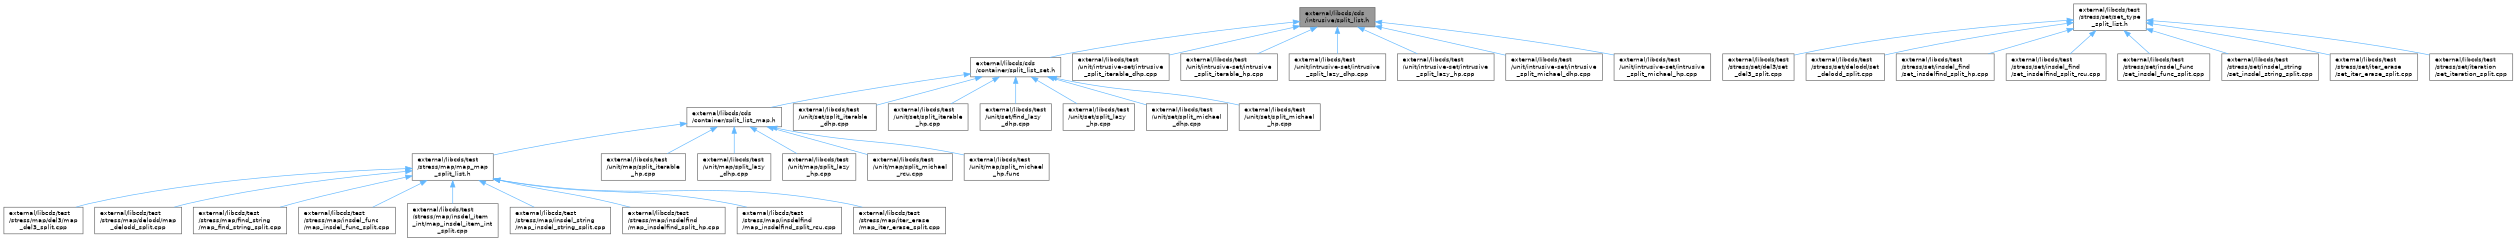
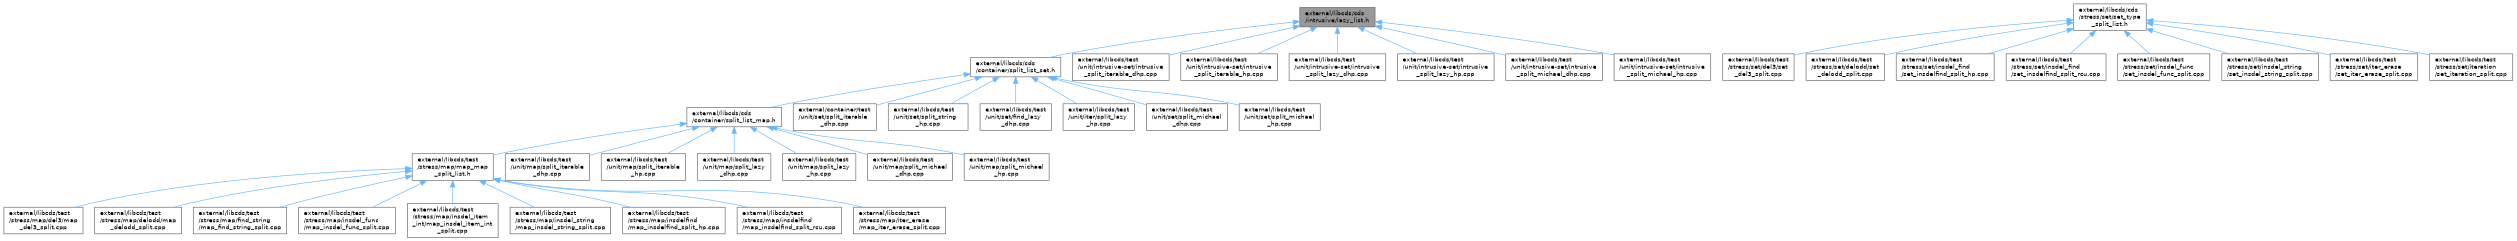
node "external/libcds/cds /intrusive/split_list.h": label "external/libcds/cds /intrusive/split_list.h" -> "external/libcds/cds /intrusive/lazy_list.h"
node "external/libcds/test /stress/set/set_type _split_list.h": label "external/libcds/test /stress/set/set_type _split_list.h" -> "external/libcds/cds /stress/set/set_type _split_list.h"
node "external/libcds/test /unit/set/split_iterable _dhp.cpp": label "external/libcds/test /unit/set/split_iterable _dhp.cpp" -> "external/container/test /unit/set/split_iterable _dhp.cpp"
node "external/libcds/test /unit/set/split_iterable _hp.cpp": label "external/libcds/test /unit/set/split_iterable _hp.cpp" -> "external/libcds/test /unit/set/split_string _hp.cpp"
node "external/libcds/test /unit/set/split_lazy _hp.cpp": label "external/libcds/test /unit/set/split_lazy _hp.cpp" -> "external/libcds/test /unit/iter/split_lazy _hp.cpp"
node "external/libcds/test /unit/map/split_iterable _dhp.cpp": added
node "external/libcds/test /unit/map/split_michael _rcu.cpp": label "external/libcds/test /unit/map/split_michael _rcu.cpp" -> "external/libcds/test /unit/map/split_michael _dhp.cpp"
node "external/libcds/test /unit/map/split_michael _hp.func": label "external/libcds/test /unit/map/split_michael _hp.func" -> "external/libcds/test /unit/map/split_michael _hp.cpp"
